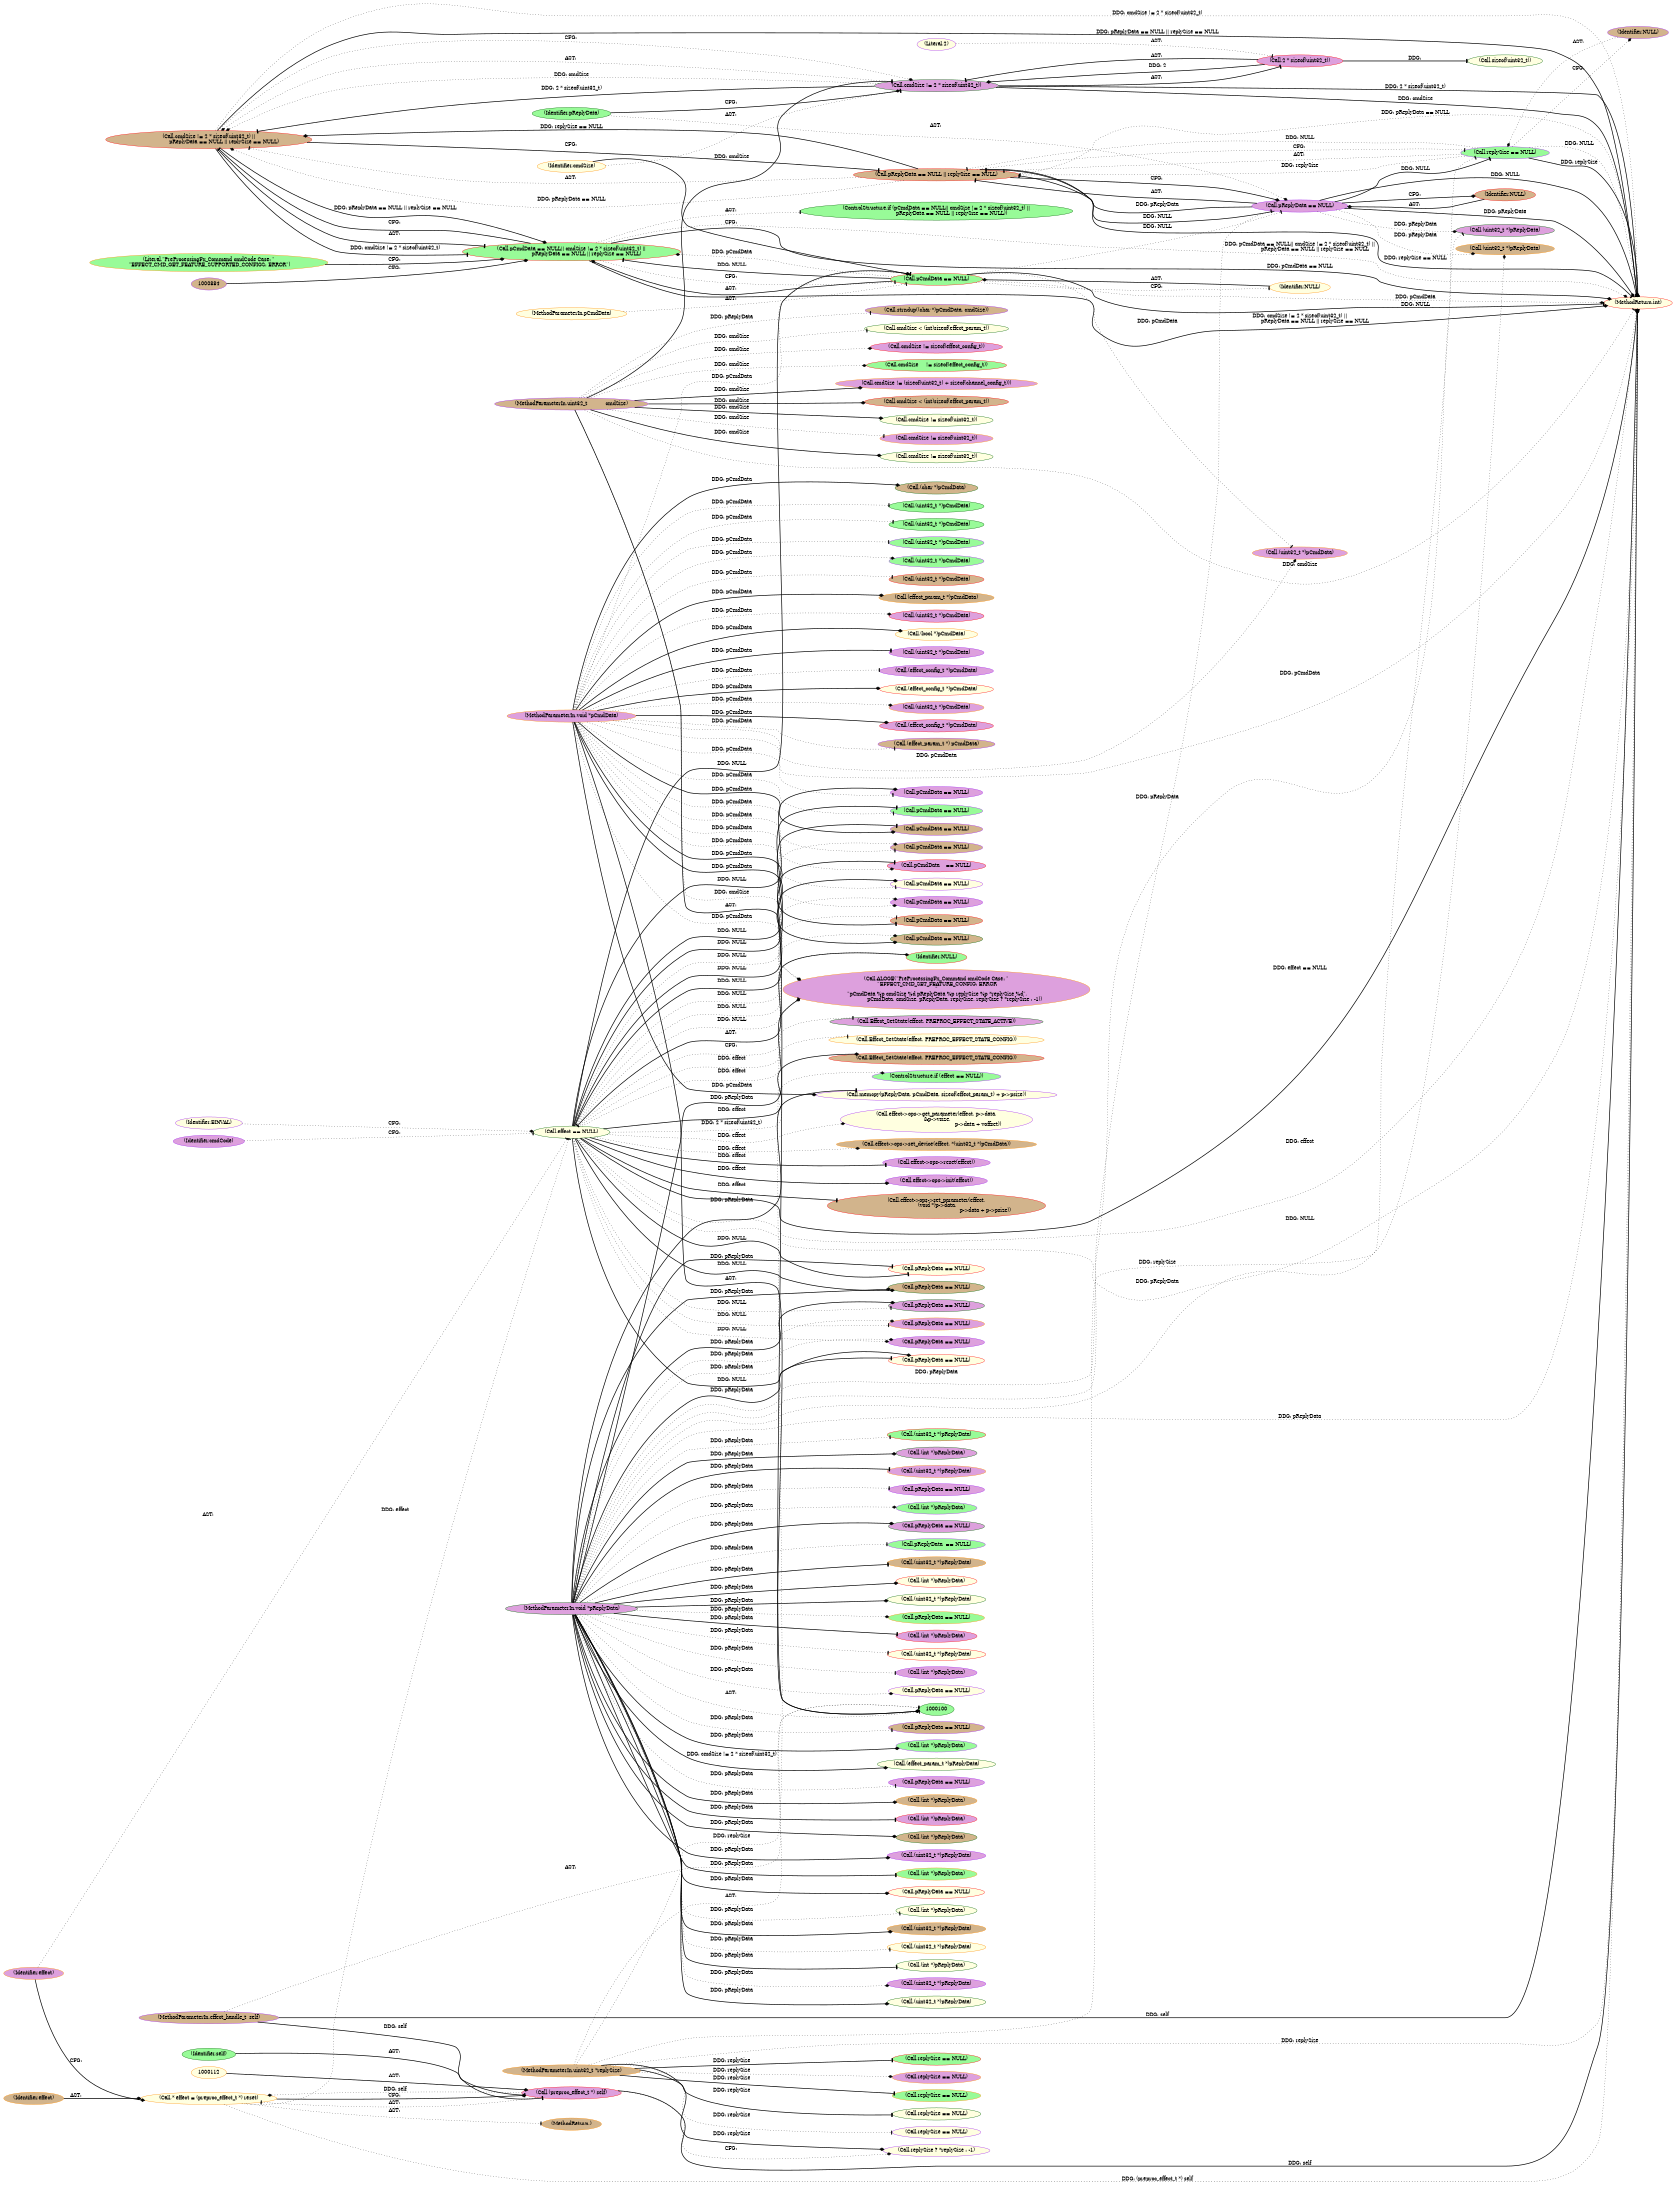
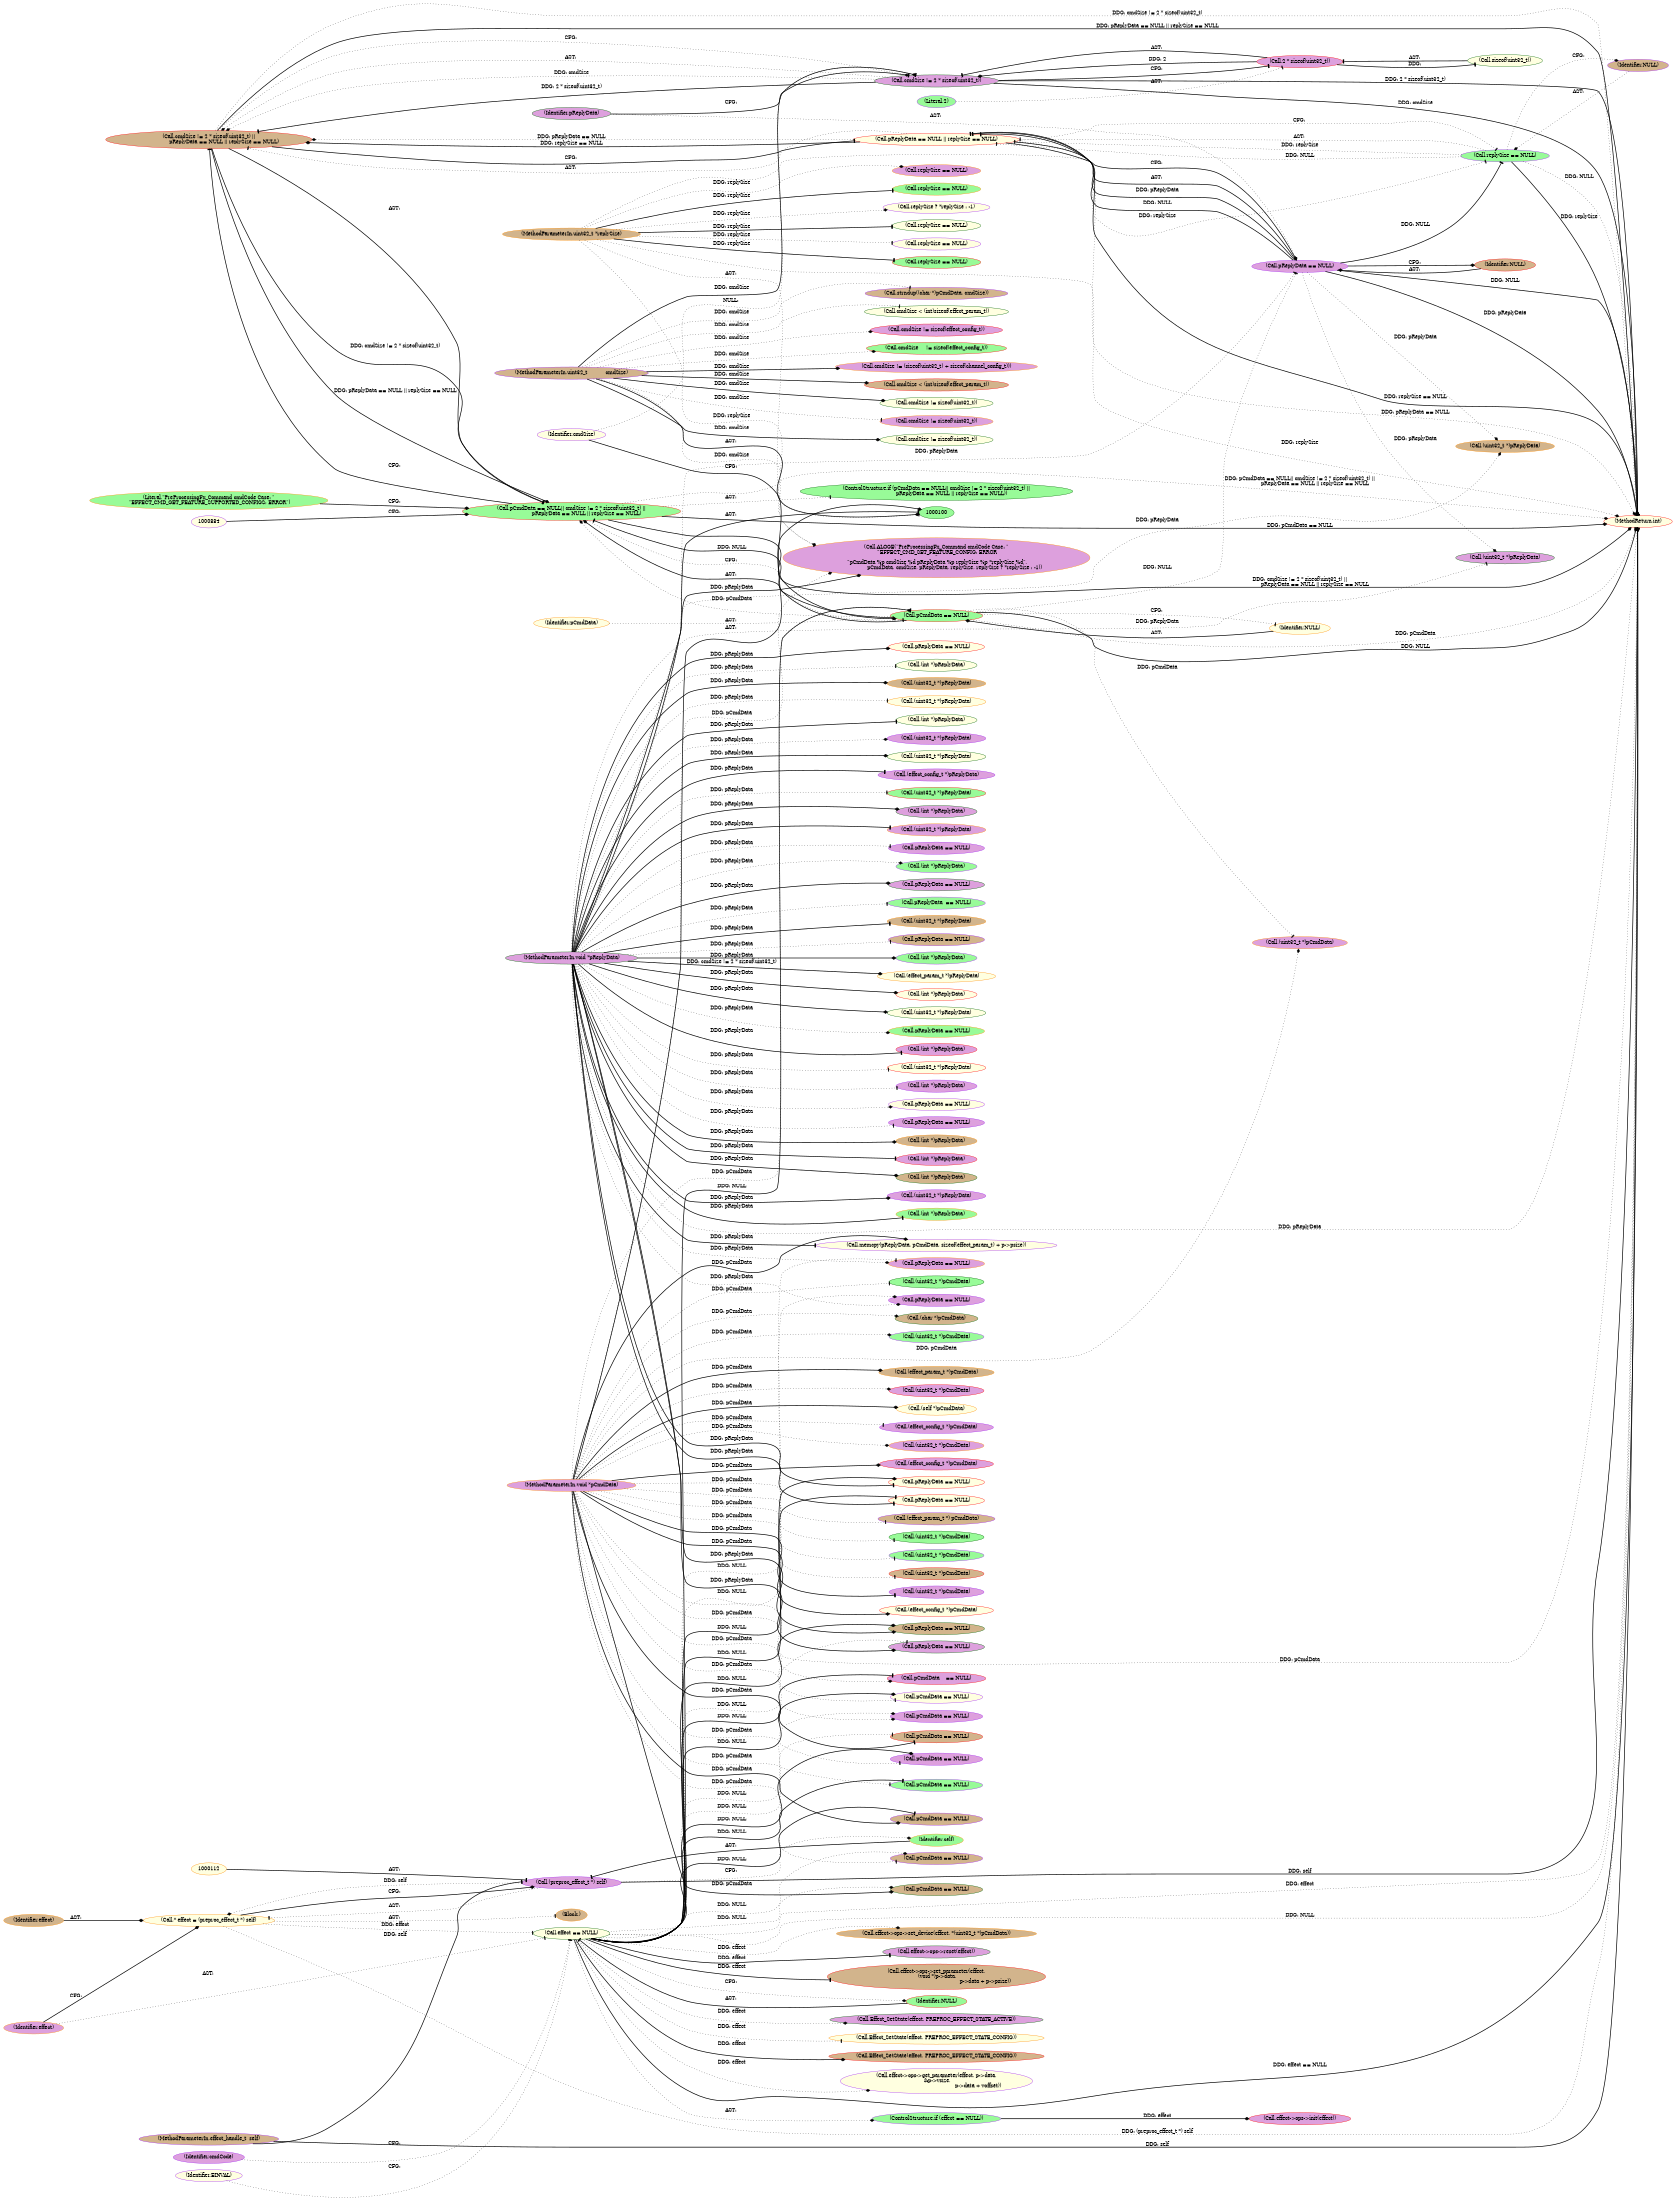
node "(Literal,2)": fillcolor lightyellow -> palegreen
edge "(Call,sizeof(uint32_t))" -> "(Call,2 * sizeof(uint32_t))": added, label "AST:"
edge "(Call,cmdSize != 2 * sizeof(uint32_t))" -> "(Call,2 * sizeof(uint32_t))": label "AST: " -> "CFG: "
node "(Identifier,pReplyData)": fillcolor palegreen -> plum
edge "(Identifier,cmdSize)" -> "(Call,cmdSize != 2 * sizeof(uint32_t))": label "AST: " -> "NULL: "
node "(Identifier,cmdSize)": color darkorange -> purple
node "(Call,pReplyData == NULL || replySize == NULL)": fillcolor tan -> lightyellow
node "1000884": fillcolor tan -> lightyellow
node "(MethodParameterIn,pCmdData)": label "(MethodParameterIn,pCmdData)" -> "(Identifier,pCmdData)"
edge "(MethodParameterIn,uint32_t            cmdSize)" -> "(Call,strndup((char *)pCmdData, cmdSize))": label "DDG: pReplyData" -> "DDG: cmdSize"
edge "(MethodParameterIn,void *pCmdData)" -> "(Call,(char *)pCmdData)": style bold -> dotted
edge "(MethodParameterIn,uint32_t            cmdSize)" -> "(MethodReturn,int)": removed, label "DDG: cmdSize"
node "(Call,(bool *)pCmdData)": label "(Call,(bool *)pCmdData)" -> "(Call,(self *)pCmdData)"
node "(Call,(effect_config_t *)pReplyData)": added
edge "(Call,effect == NULL)" -> "(Call,Effect_SetState(effect, PREPROC_EFFECT_STATE_ACTIVE))": arrowhead tee -> diamond
edge "(Call,effect == NULL)" -> "(ControlStructure,if (effect == NULL))": label "DDG: 2 * sizeof(uint32_t)" -> "AST: "
edge "(Identifier,EINVAL)" -> "(Call,effect == NULL)": arrowhead diamond -> tee
node "(Call,effect->ops->reset(effect))": color purple -> darkgreen
edge "(Call,effect == NULL)" -> "(Call,effect->ops->init(effect))": now "(ControlStructure,if (effect == NULL))" -> "(Call,effect->ops->init(effect))"
node "(Call,effect->ops->init(effect))": color purple -> red
edge "(MethodParameterIn,void *pReplyData)" -> "1000100": style dotted -> bold
node "(Call,(effect_param_t *)pReplyData)": color darkgreen -> darkorange
edge "(MethodParameterIn,effect_handle_t  self)" -> "1000100": removed, label "AST:"
node "(Identifier,self)": color darkgreen -> darkorange
edge "1000112" -> "(Call,(preproc_effect_t *) self)": arrowhead diamond -> tee
node "(Call,(preproc_effect_t *) self)": color red -> purple
node "(Call,* effect = (preproc_effect_t *) reset)": label "(Call,* effect = (preproc_effect_t *) reset)" -> "(Call,* effect = (preproc_effect_t *) self)"
node "(MethodReturn,)": label "(MethodReturn,)" -> "(Block,)"
edge "(MethodParameterIn,uint32_t *replySize)" -> "(Call,replySize ? *replySize : -1)": style bold -> dotted
edge "(Call,(preproc_effect_t *) self)" -> "(Call,replySize ? *replySize : -1)": now "(Call,(preproc_effect_t *) self)" -> "(Identifier,self)"
